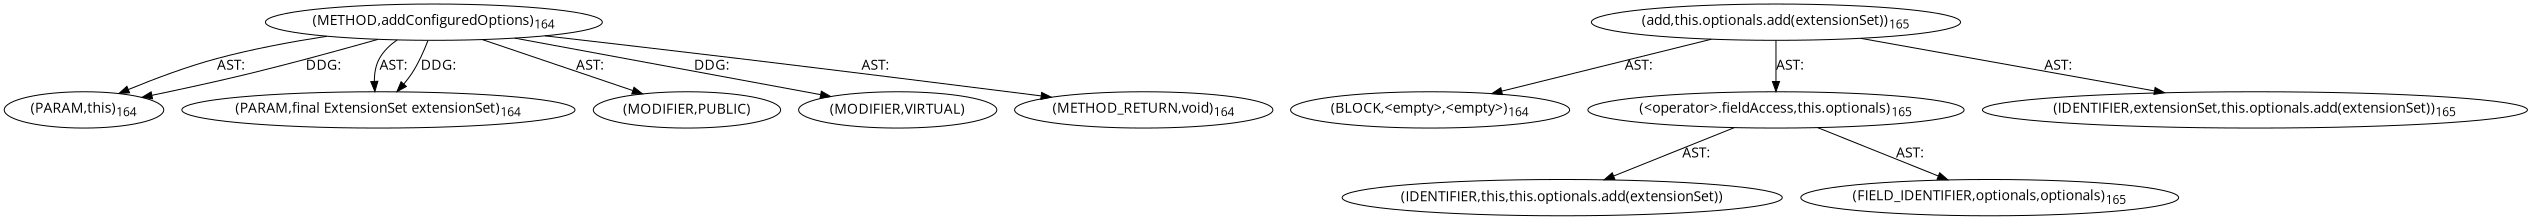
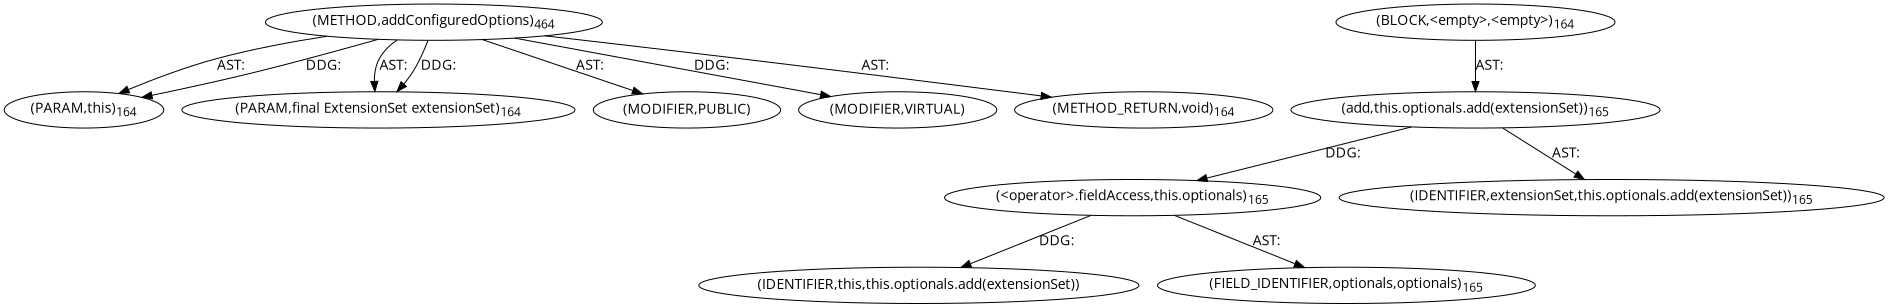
node "(METHOD,addConfiguredOptions)": text "164" -> "464"
edge "(add,this.optionals.add(extensionSet))" -> "(BLOCK,<empty>,<empty>)": reversed
edge "(add,this.optionals.add(extensionSet))" -> "(<operator>.fieldAccess,this.optionals)": label "AST: " -> "DDG: "
edge "(<operator>.fieldAccess,this.optionals)" -> "(IDENTIFIER,this,this.optionals.add(extensionSet))": label "AST: " -> "DDG: "
